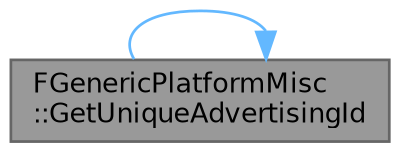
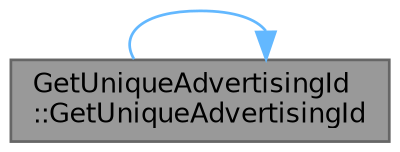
node "FGenericPlatformMisc ::GetUniqueAdvertisingId": label "FGenericPlatformMisc ::GetUniqueAdvertisingId" -> "GetUniqueAdvertisingId ::GetUniqueAdvertisingId"
